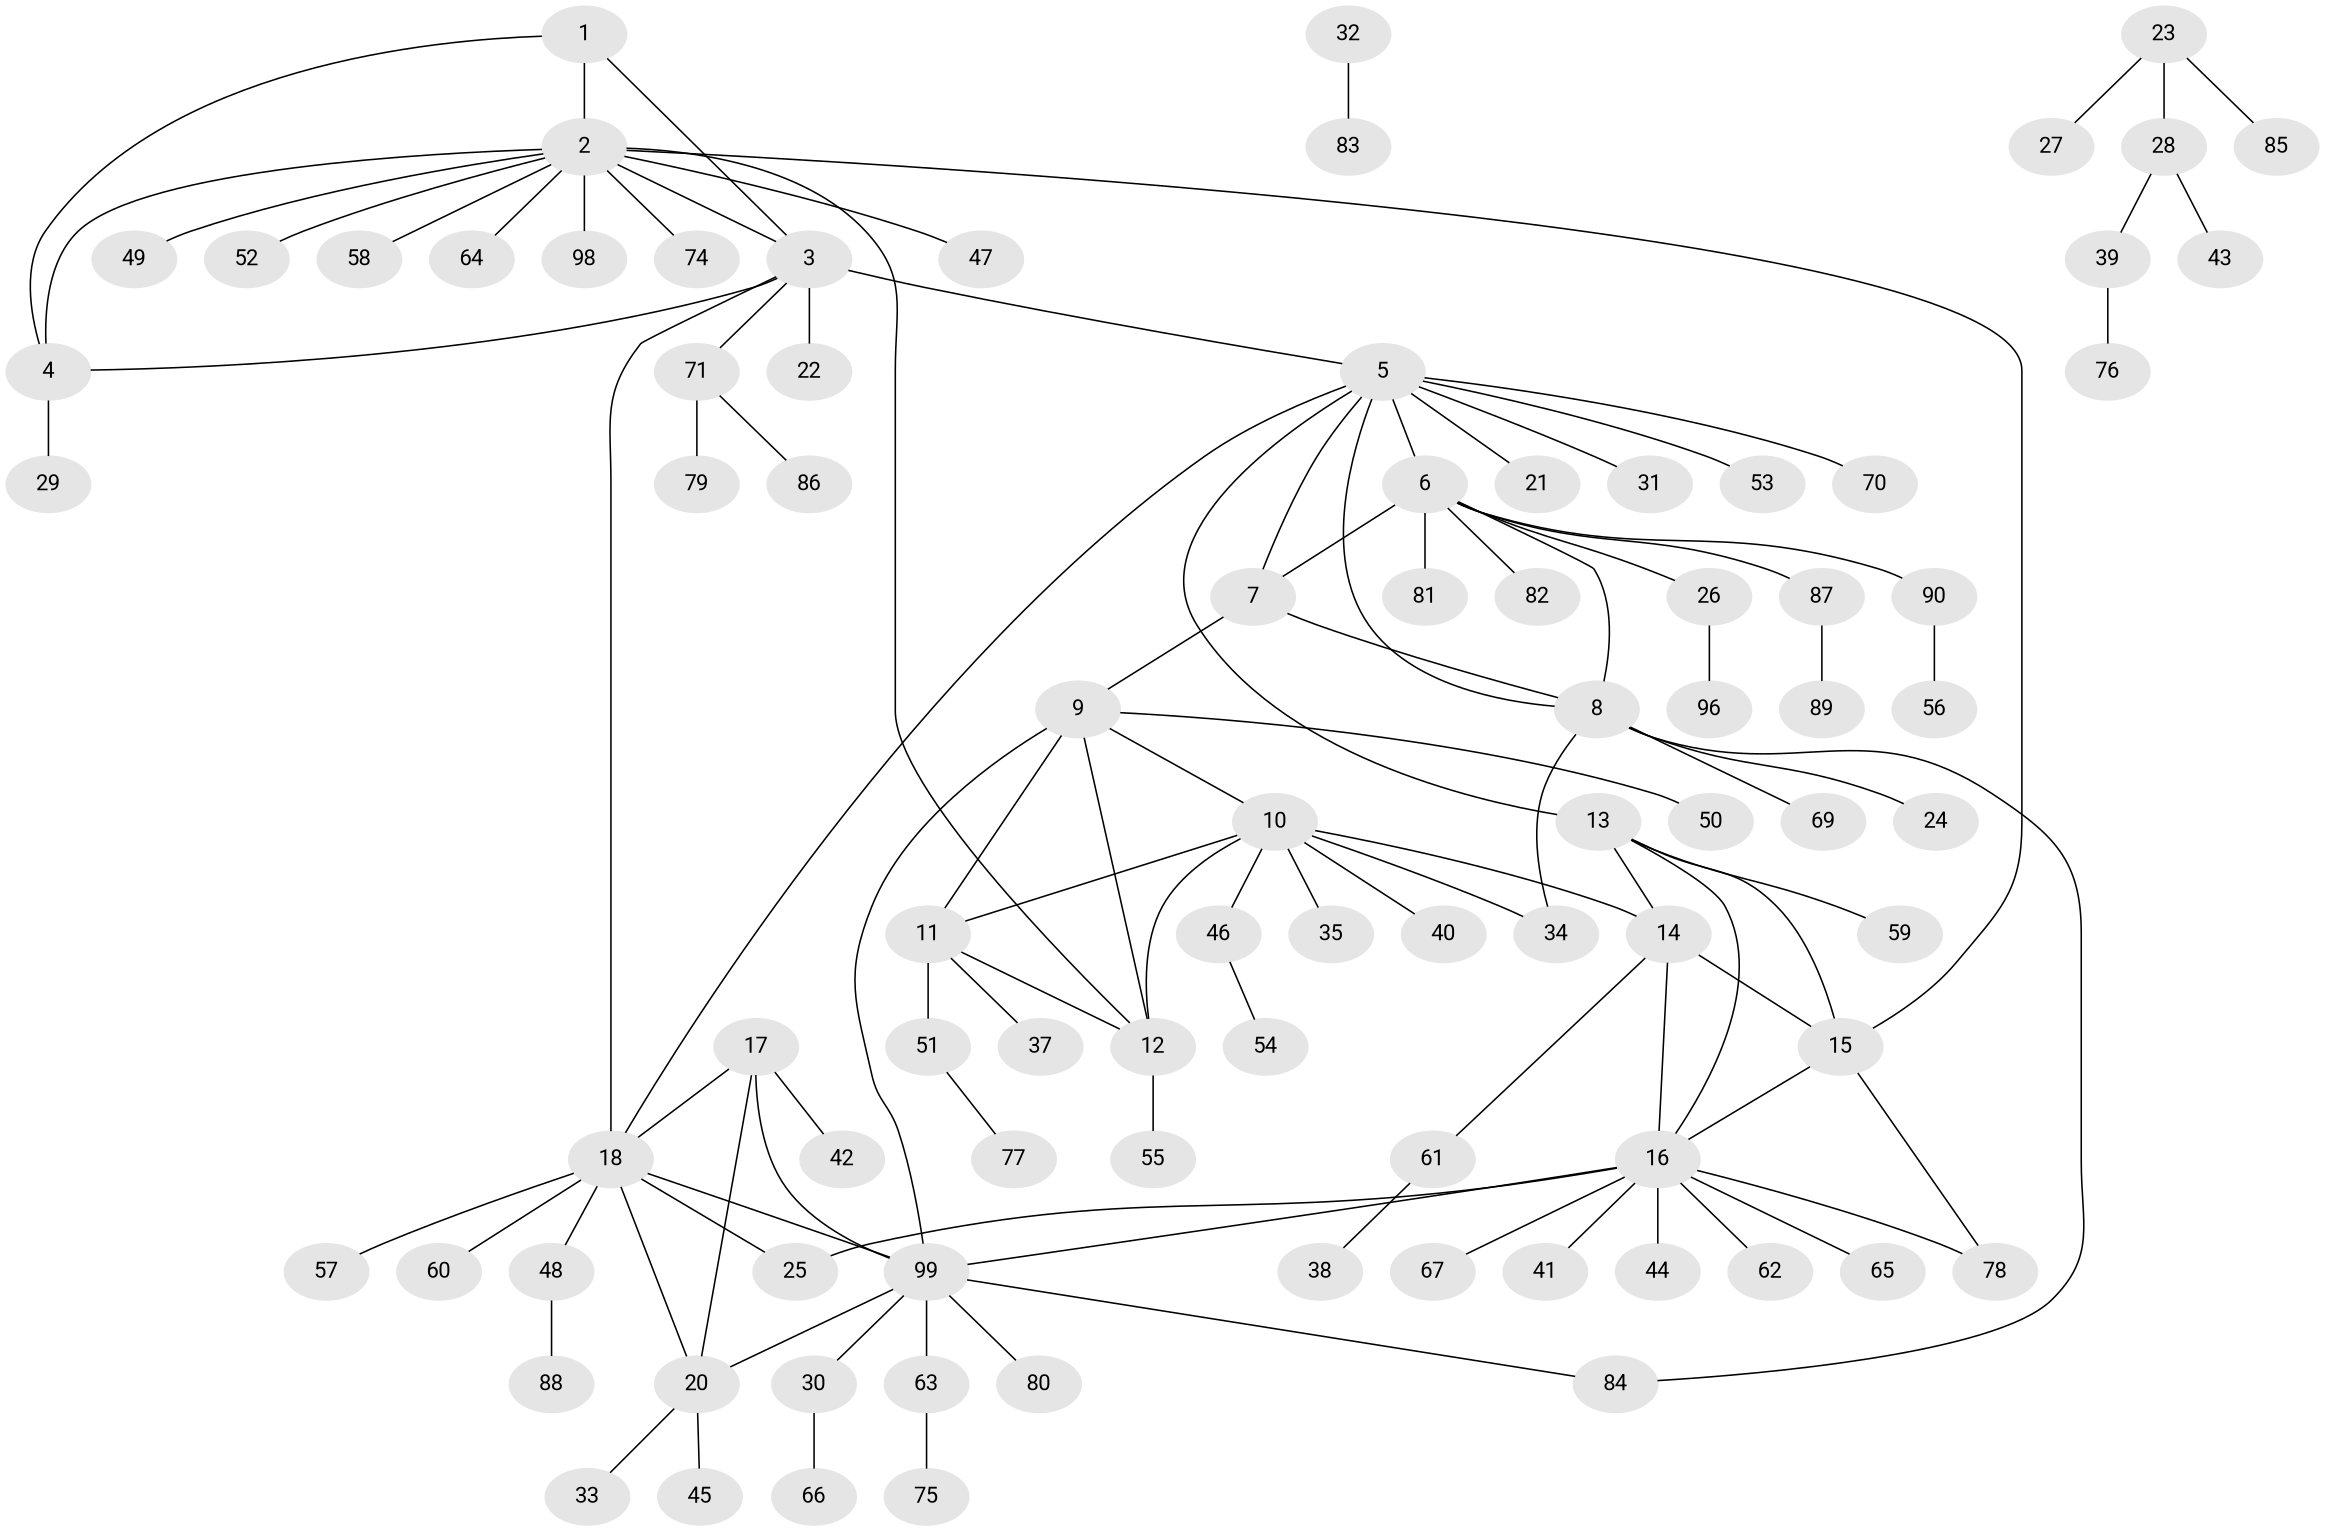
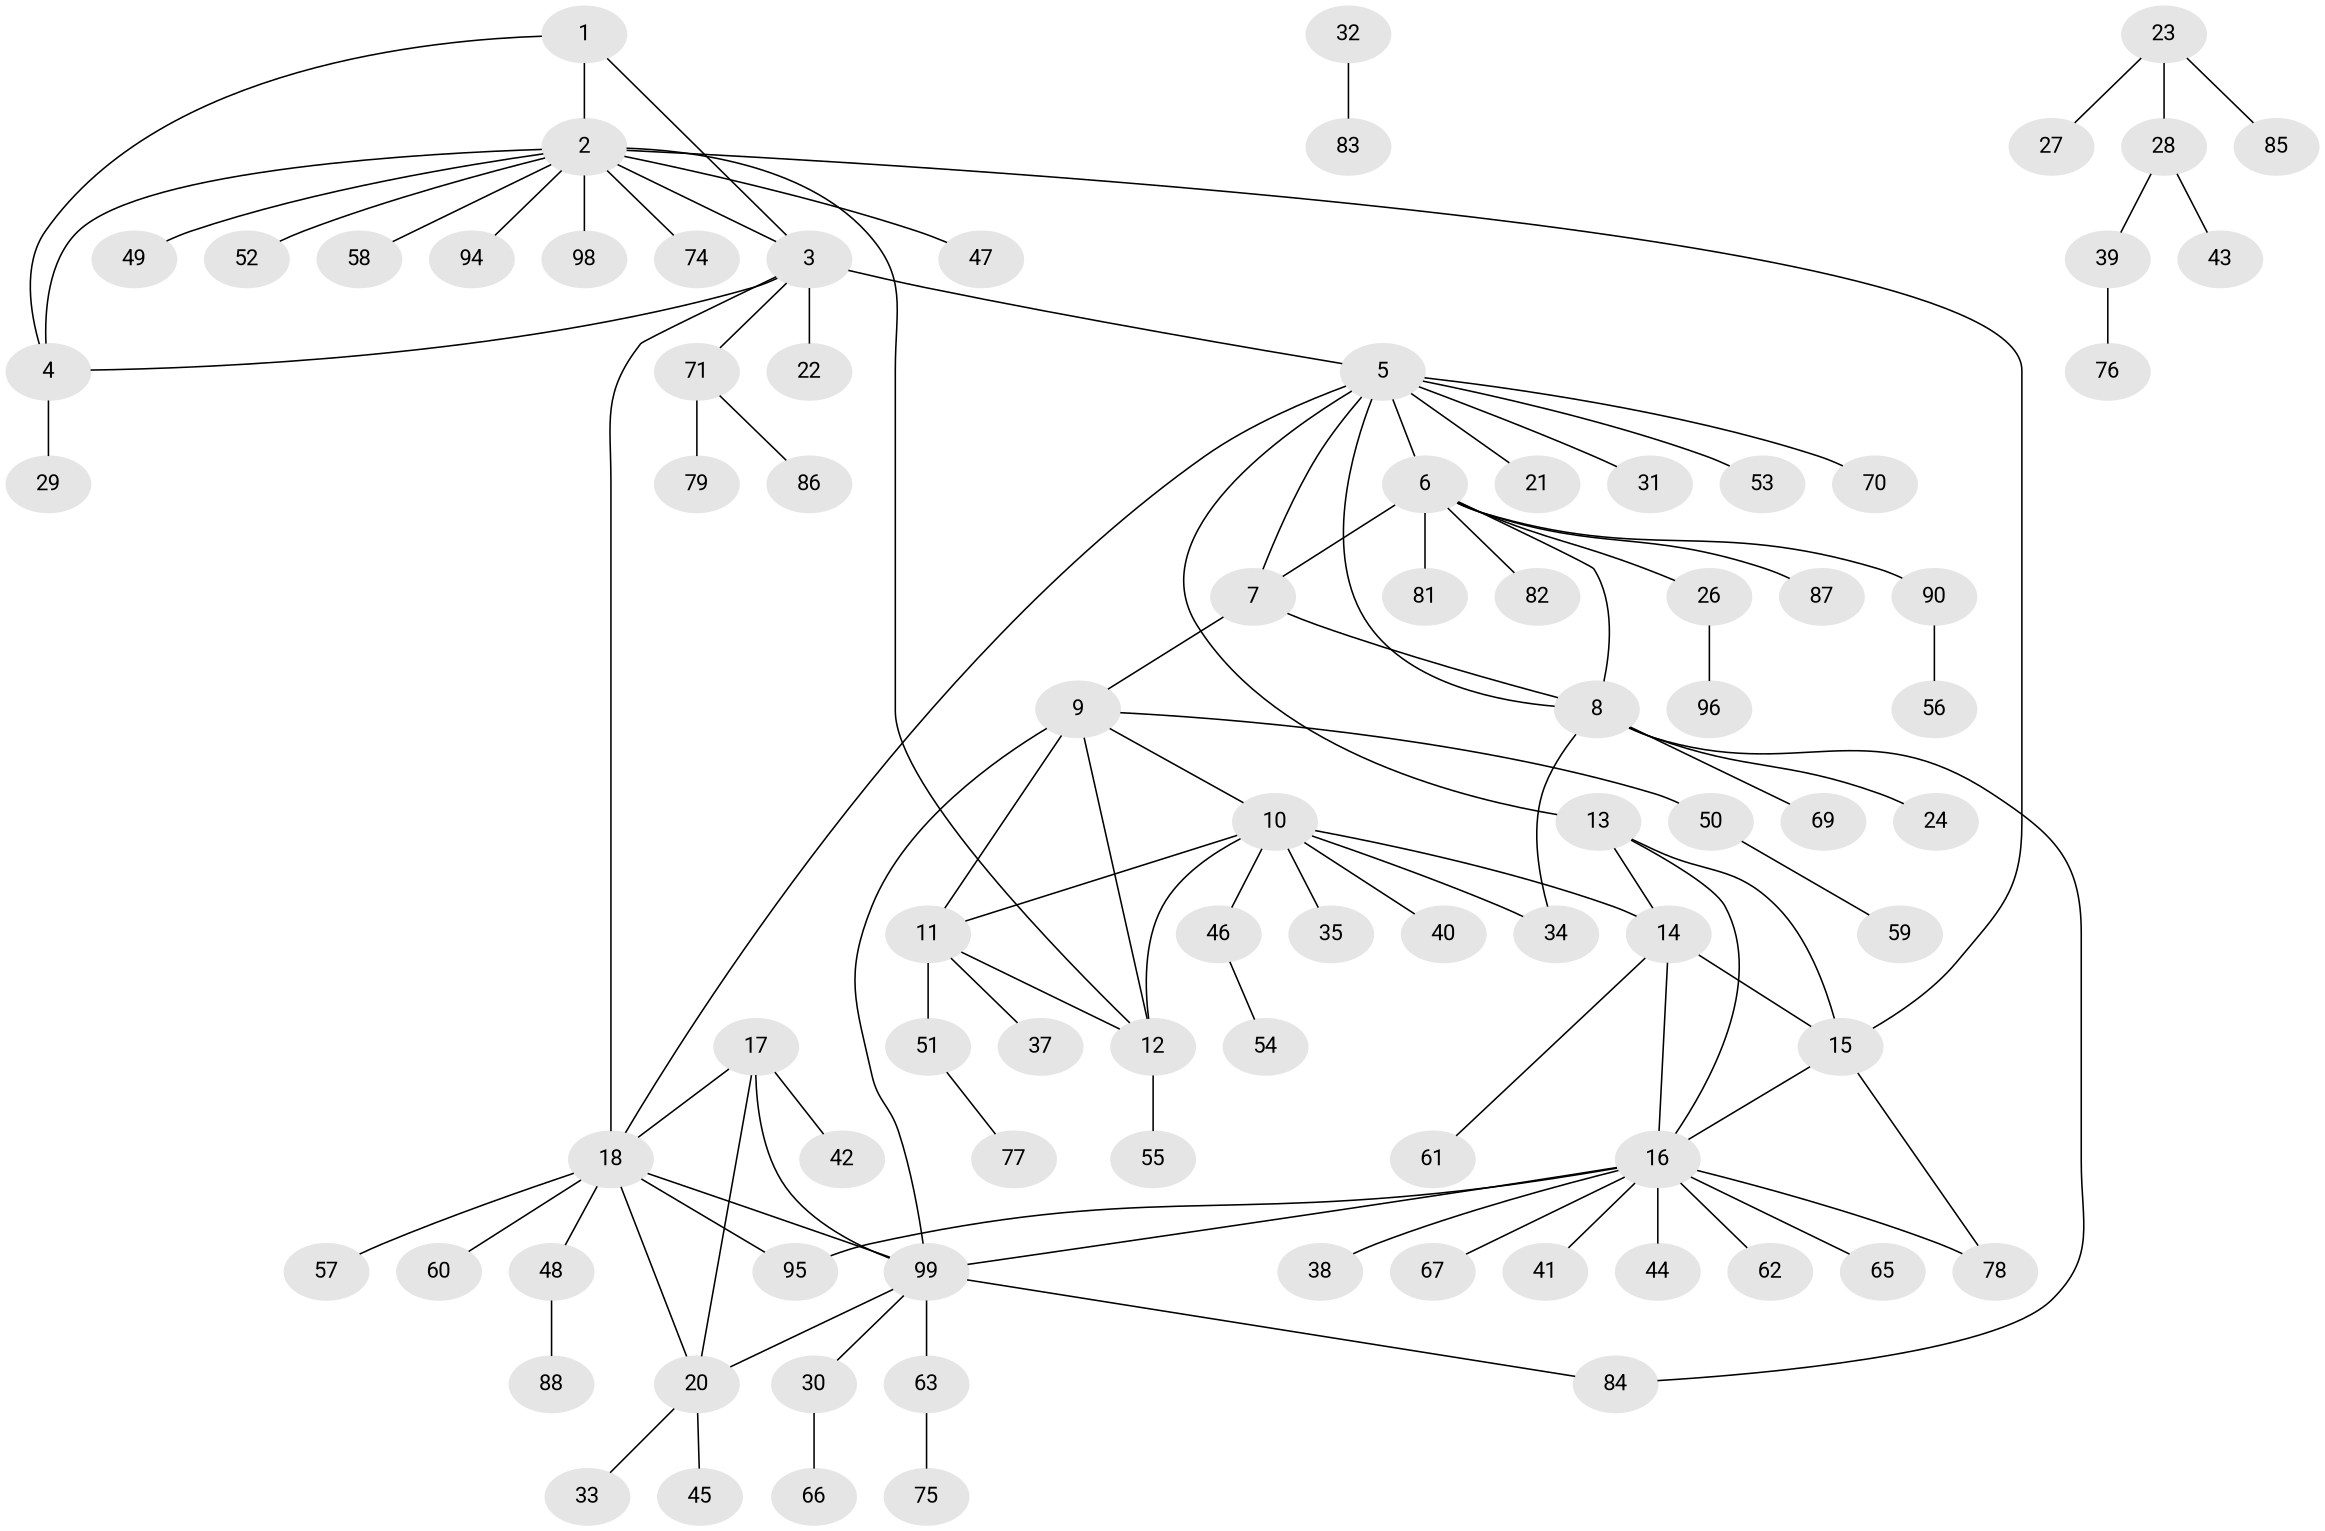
node "64": label "64" -> "94"
node "89": removed
edge "13" -- "59": now "50" -- "59"
edge "61" -- "38": now "16" -- "38"
node "25": label "25" -> "95"
node "80": removed
